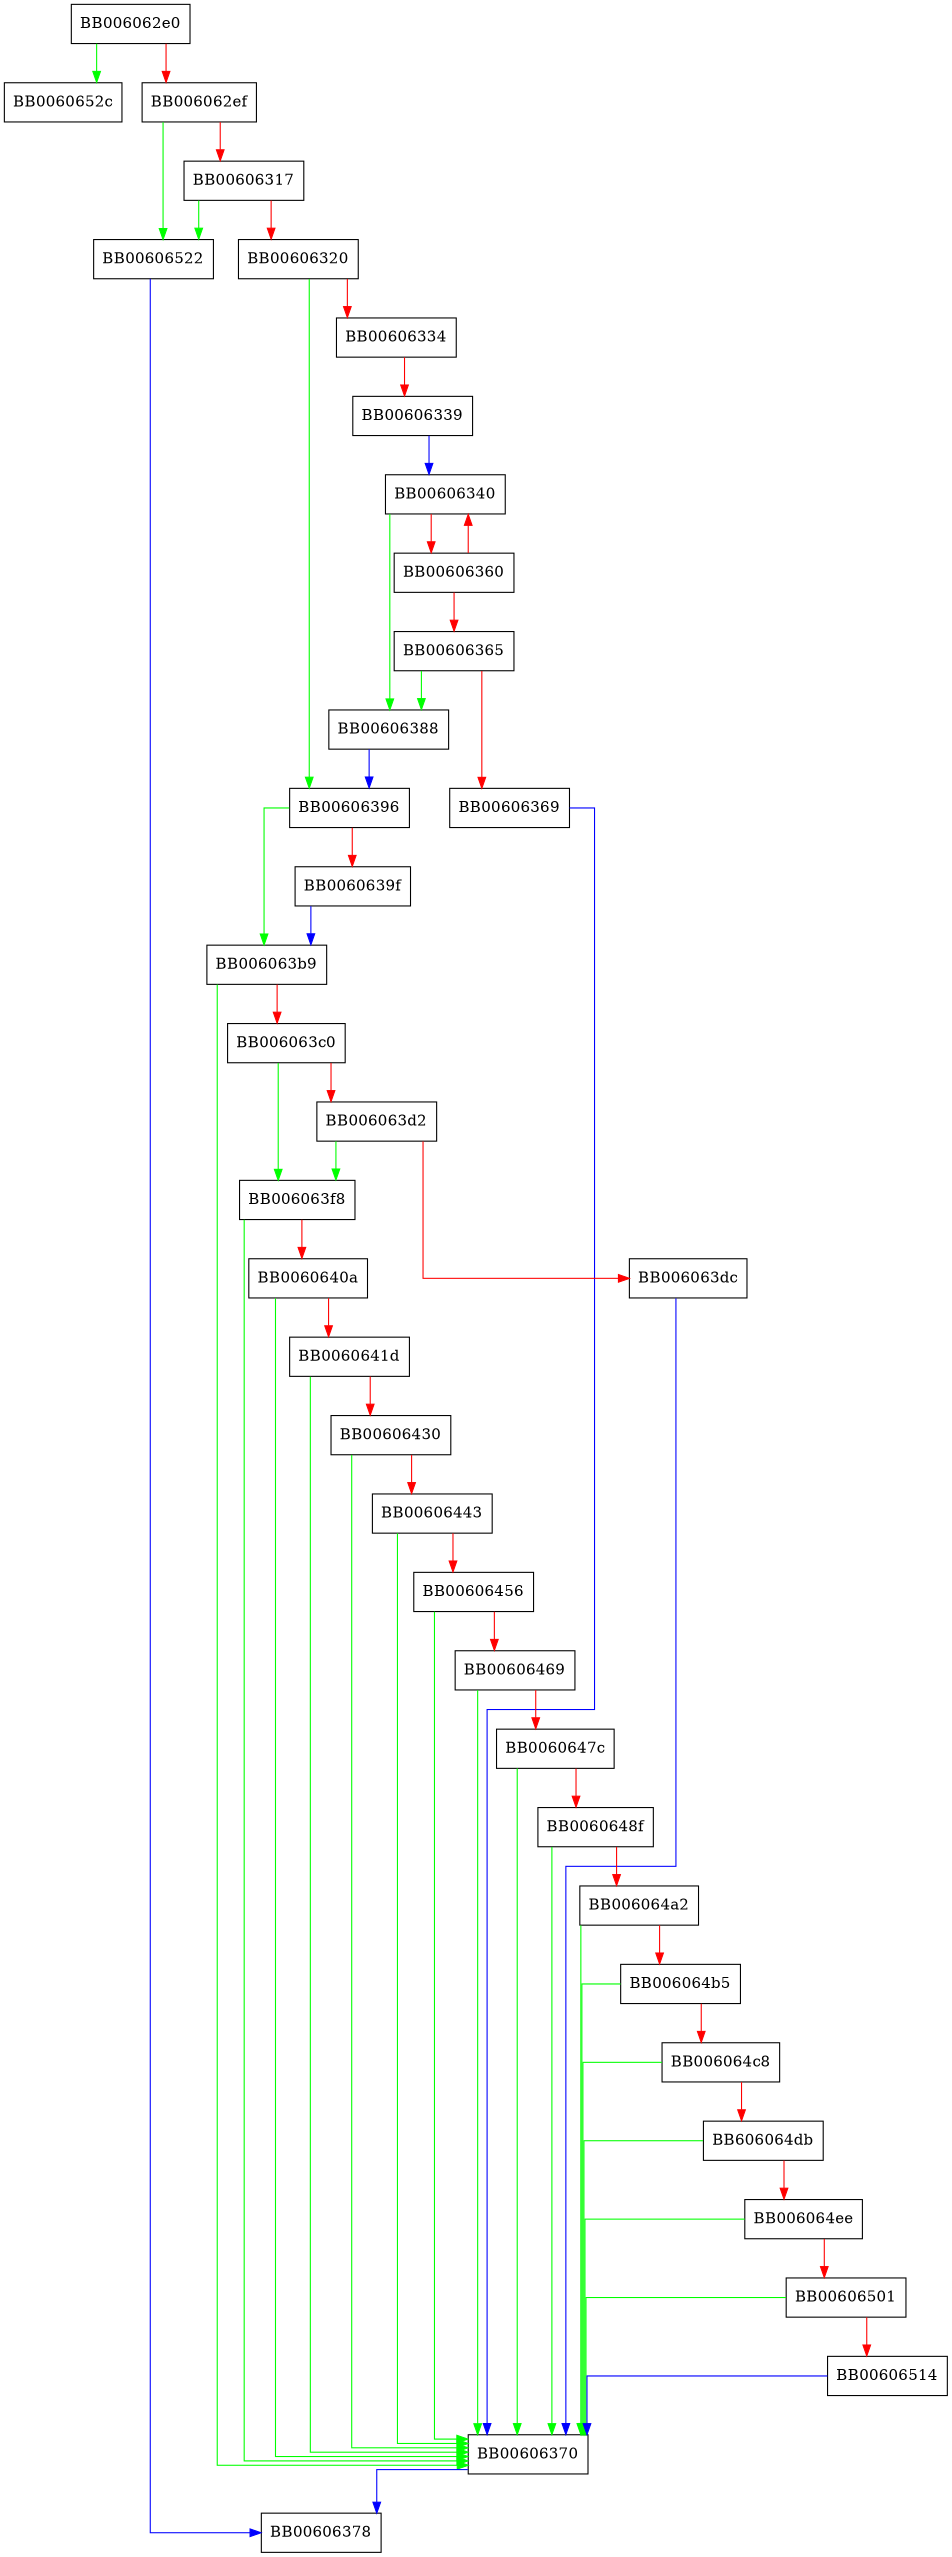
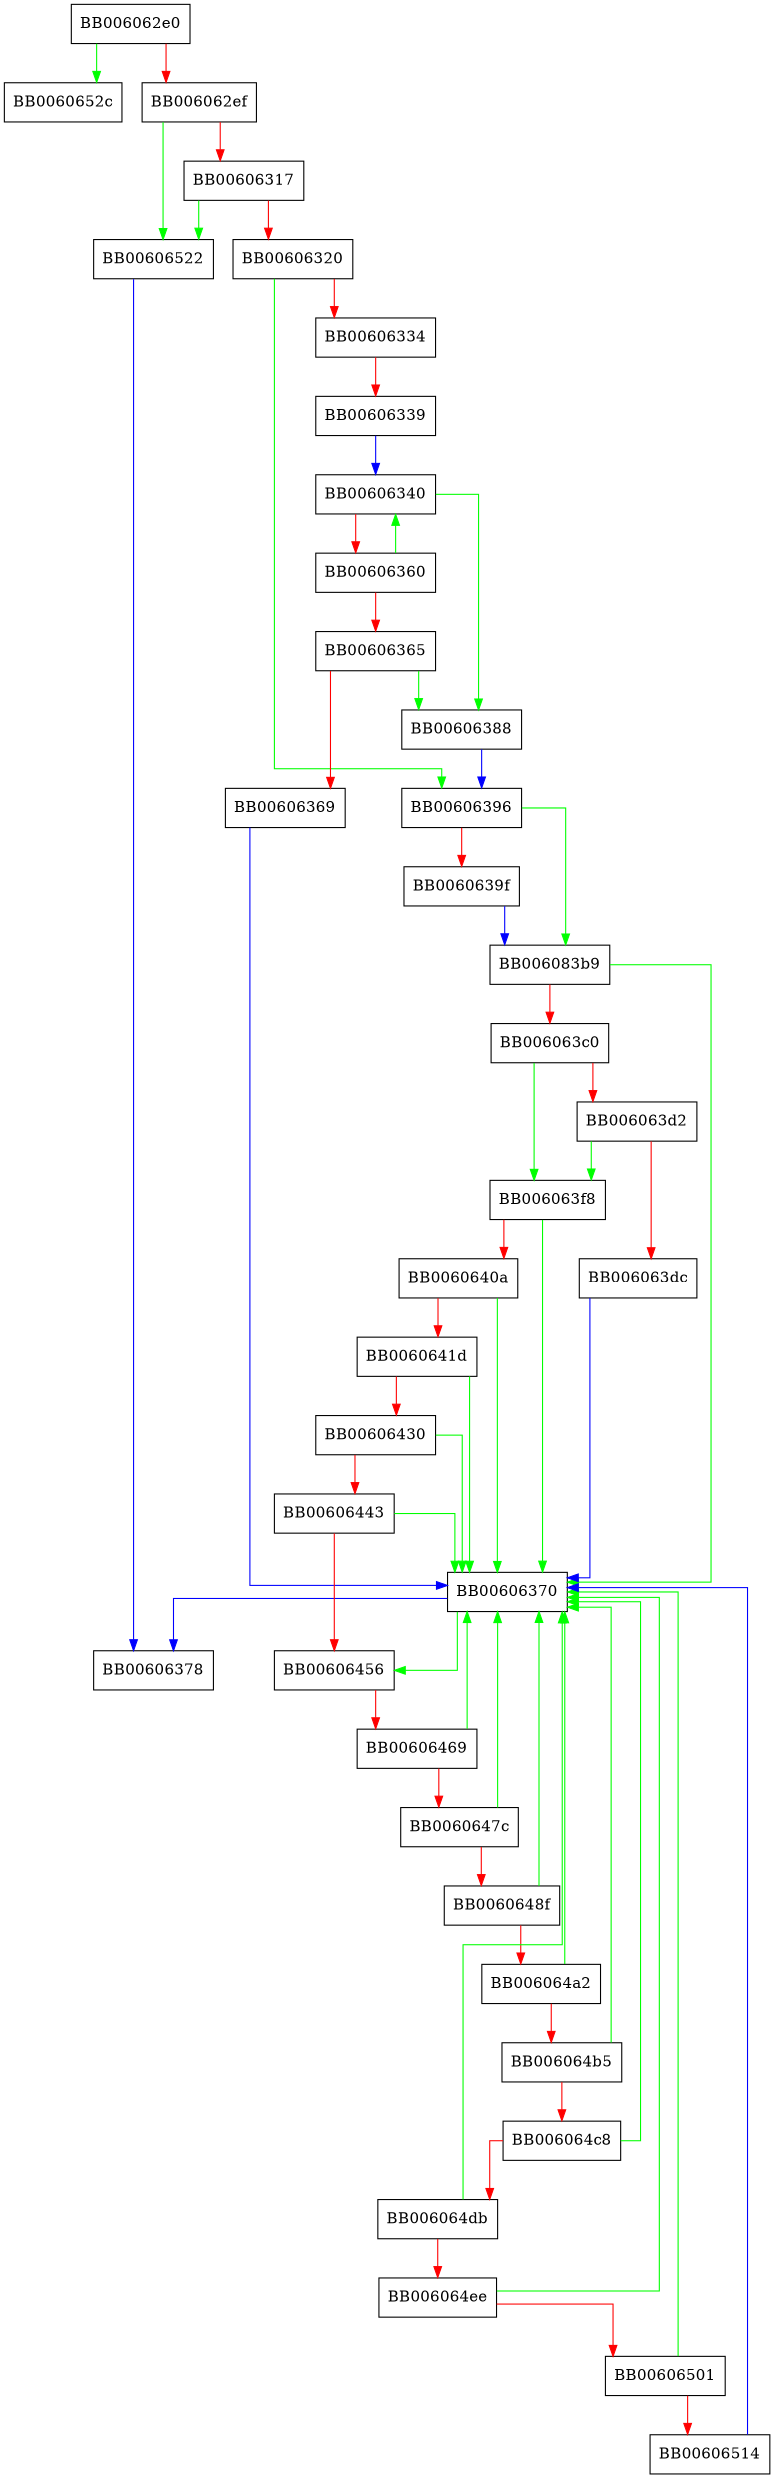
edge "BB00606360" -> "BB00606340": color red -> green
node "BB006063b9": label "BB006063b9" -> "BB006083b9"
edge "BB00606456" -> "BB00606370": reversed
node "BB606064db": label "BB606064db" -> "BB006064db"
